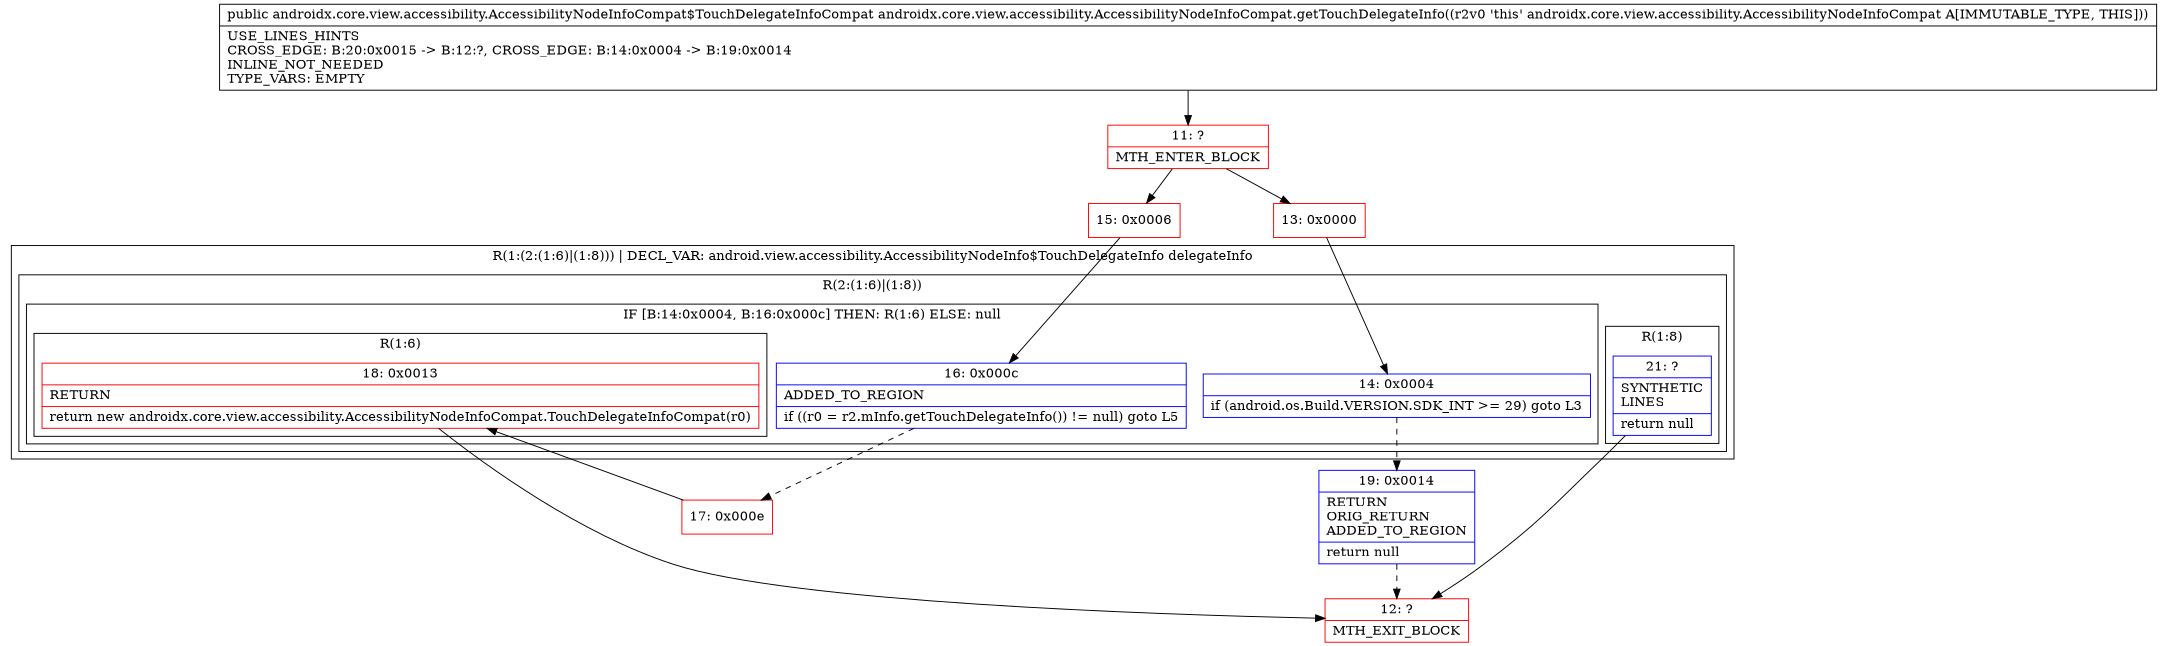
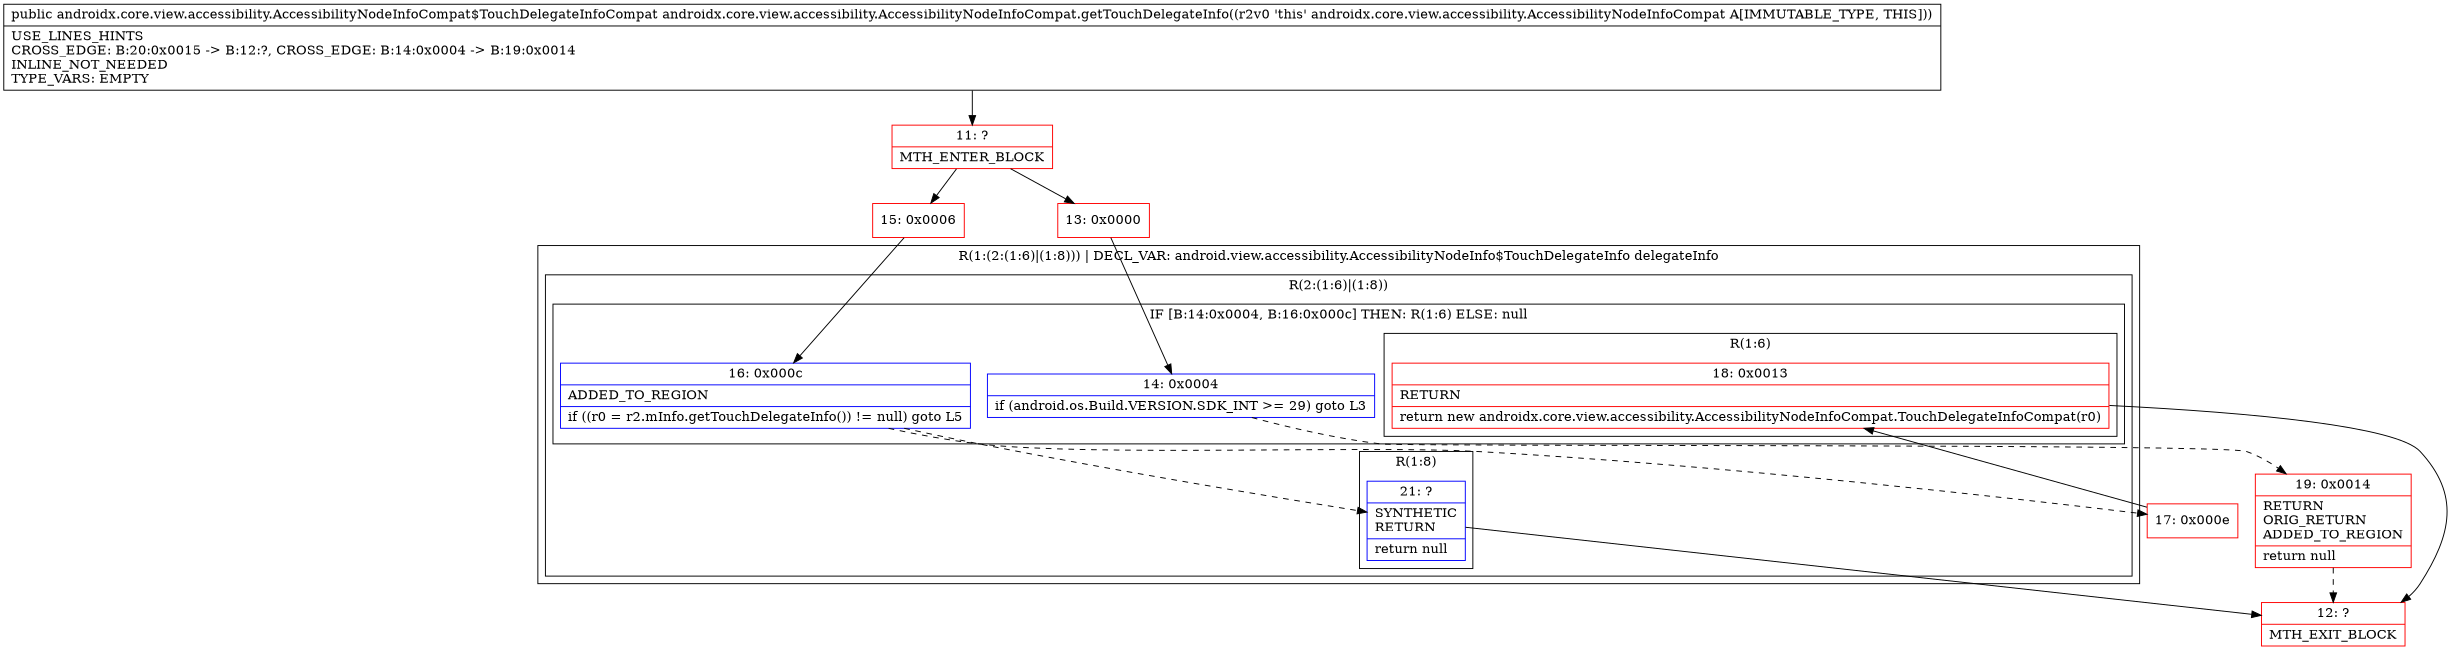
node "21: ?": text "LINES" -> "RETURN"
edge "16: 0x000c" -> "21: ?": added
node "19: 0x0014": color blue -> red
